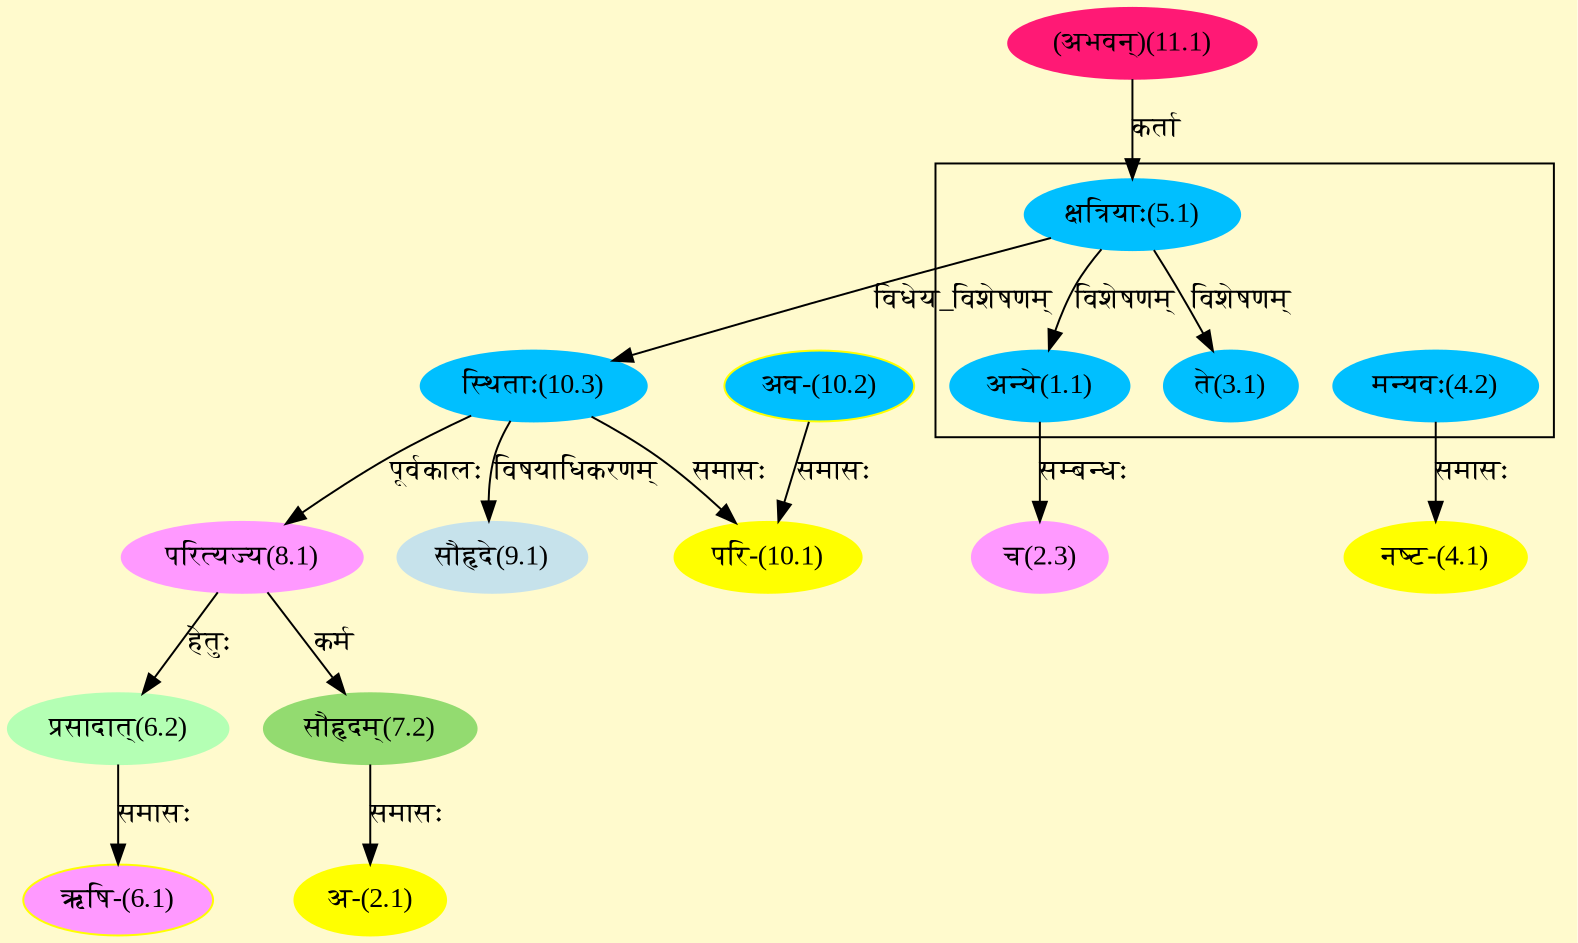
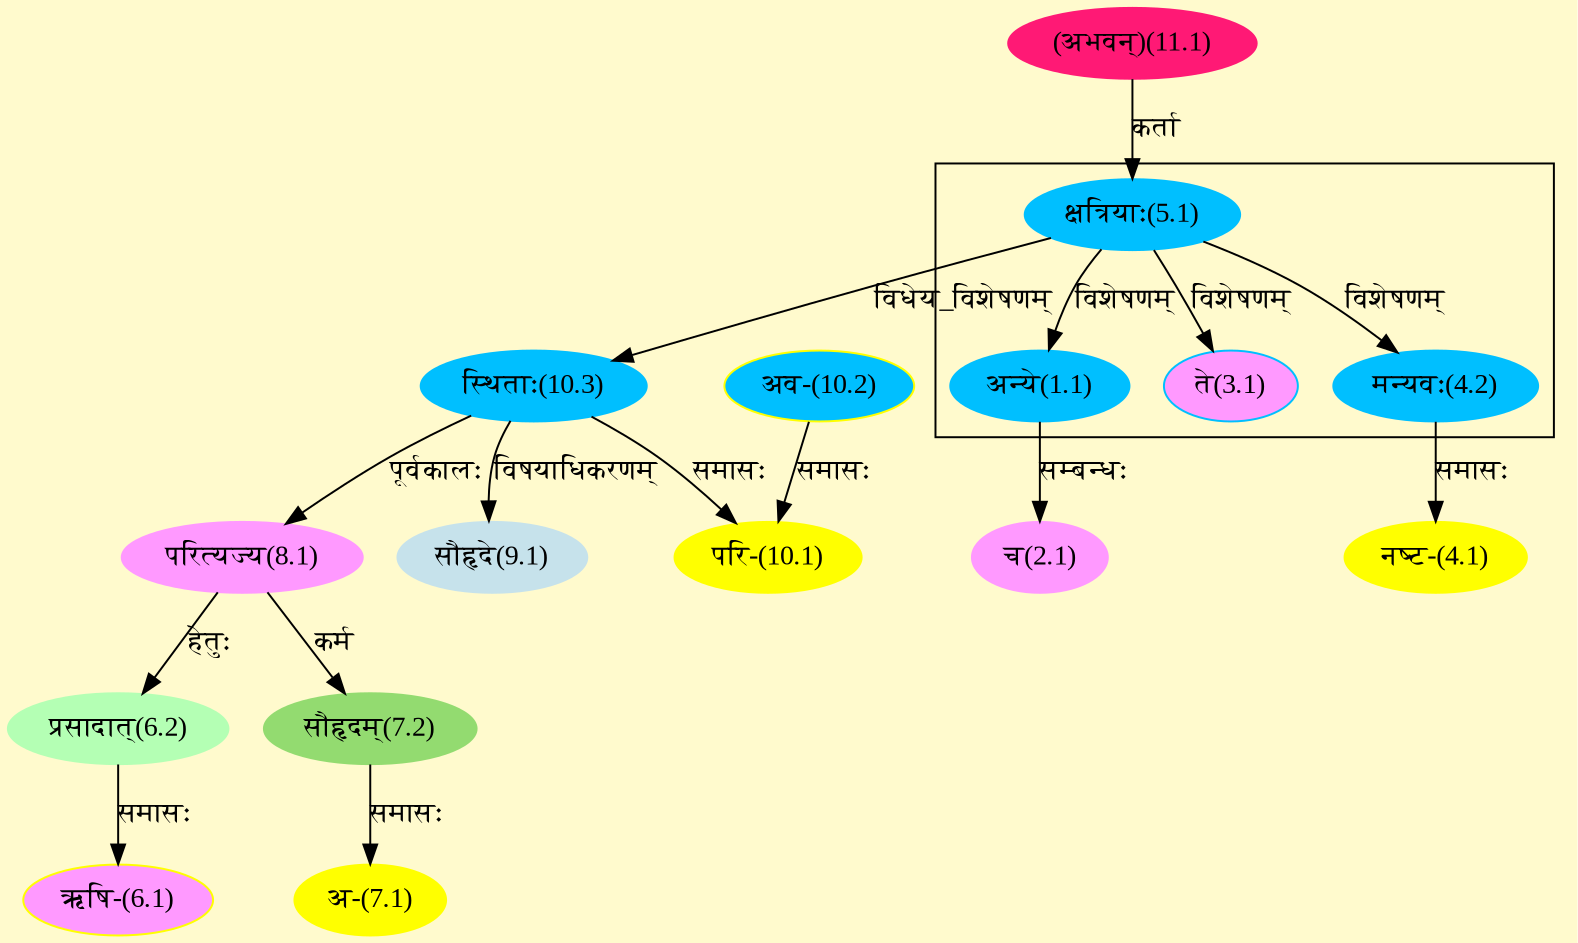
edge "क्षत्रियाः(5.1)" -> "मन्यवः(4.2)": added, label "विशेषणम्"
node "ते(3.1)": fillcolor #00bfff -> #ff99ff
node "च(2.3)": label "च(2.3)" -> "च(2.1)"
node "अ-(2.1)": label "अ-(2.1)" -> "अ-(7.1)"
